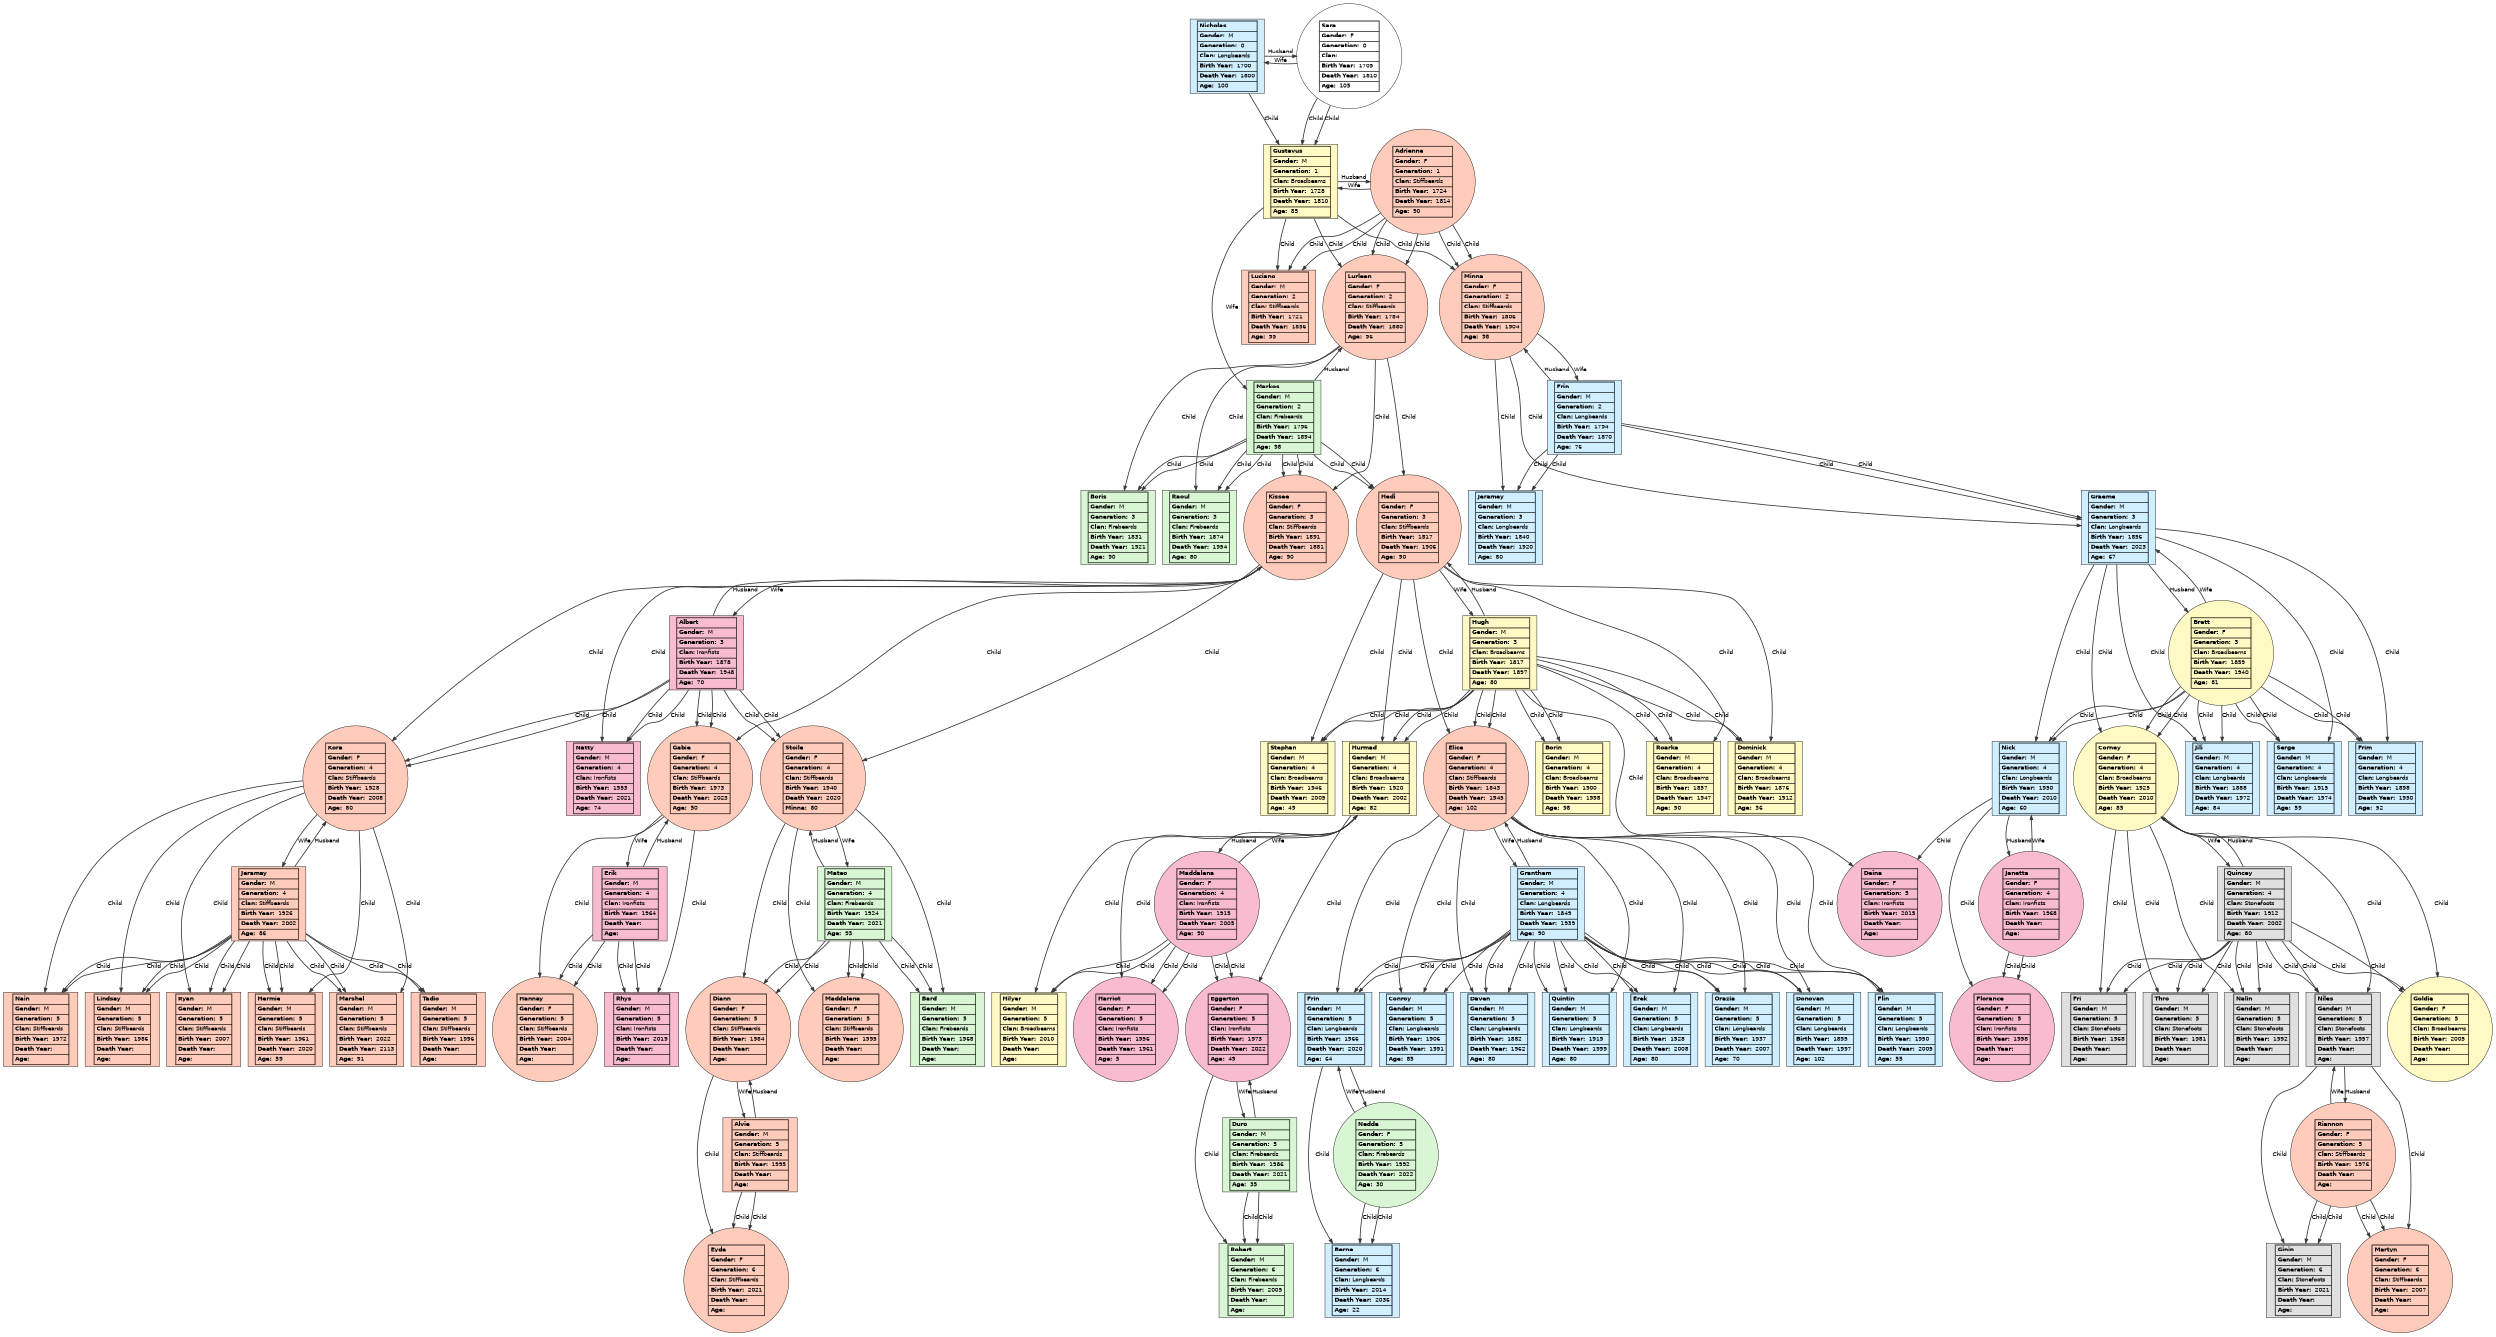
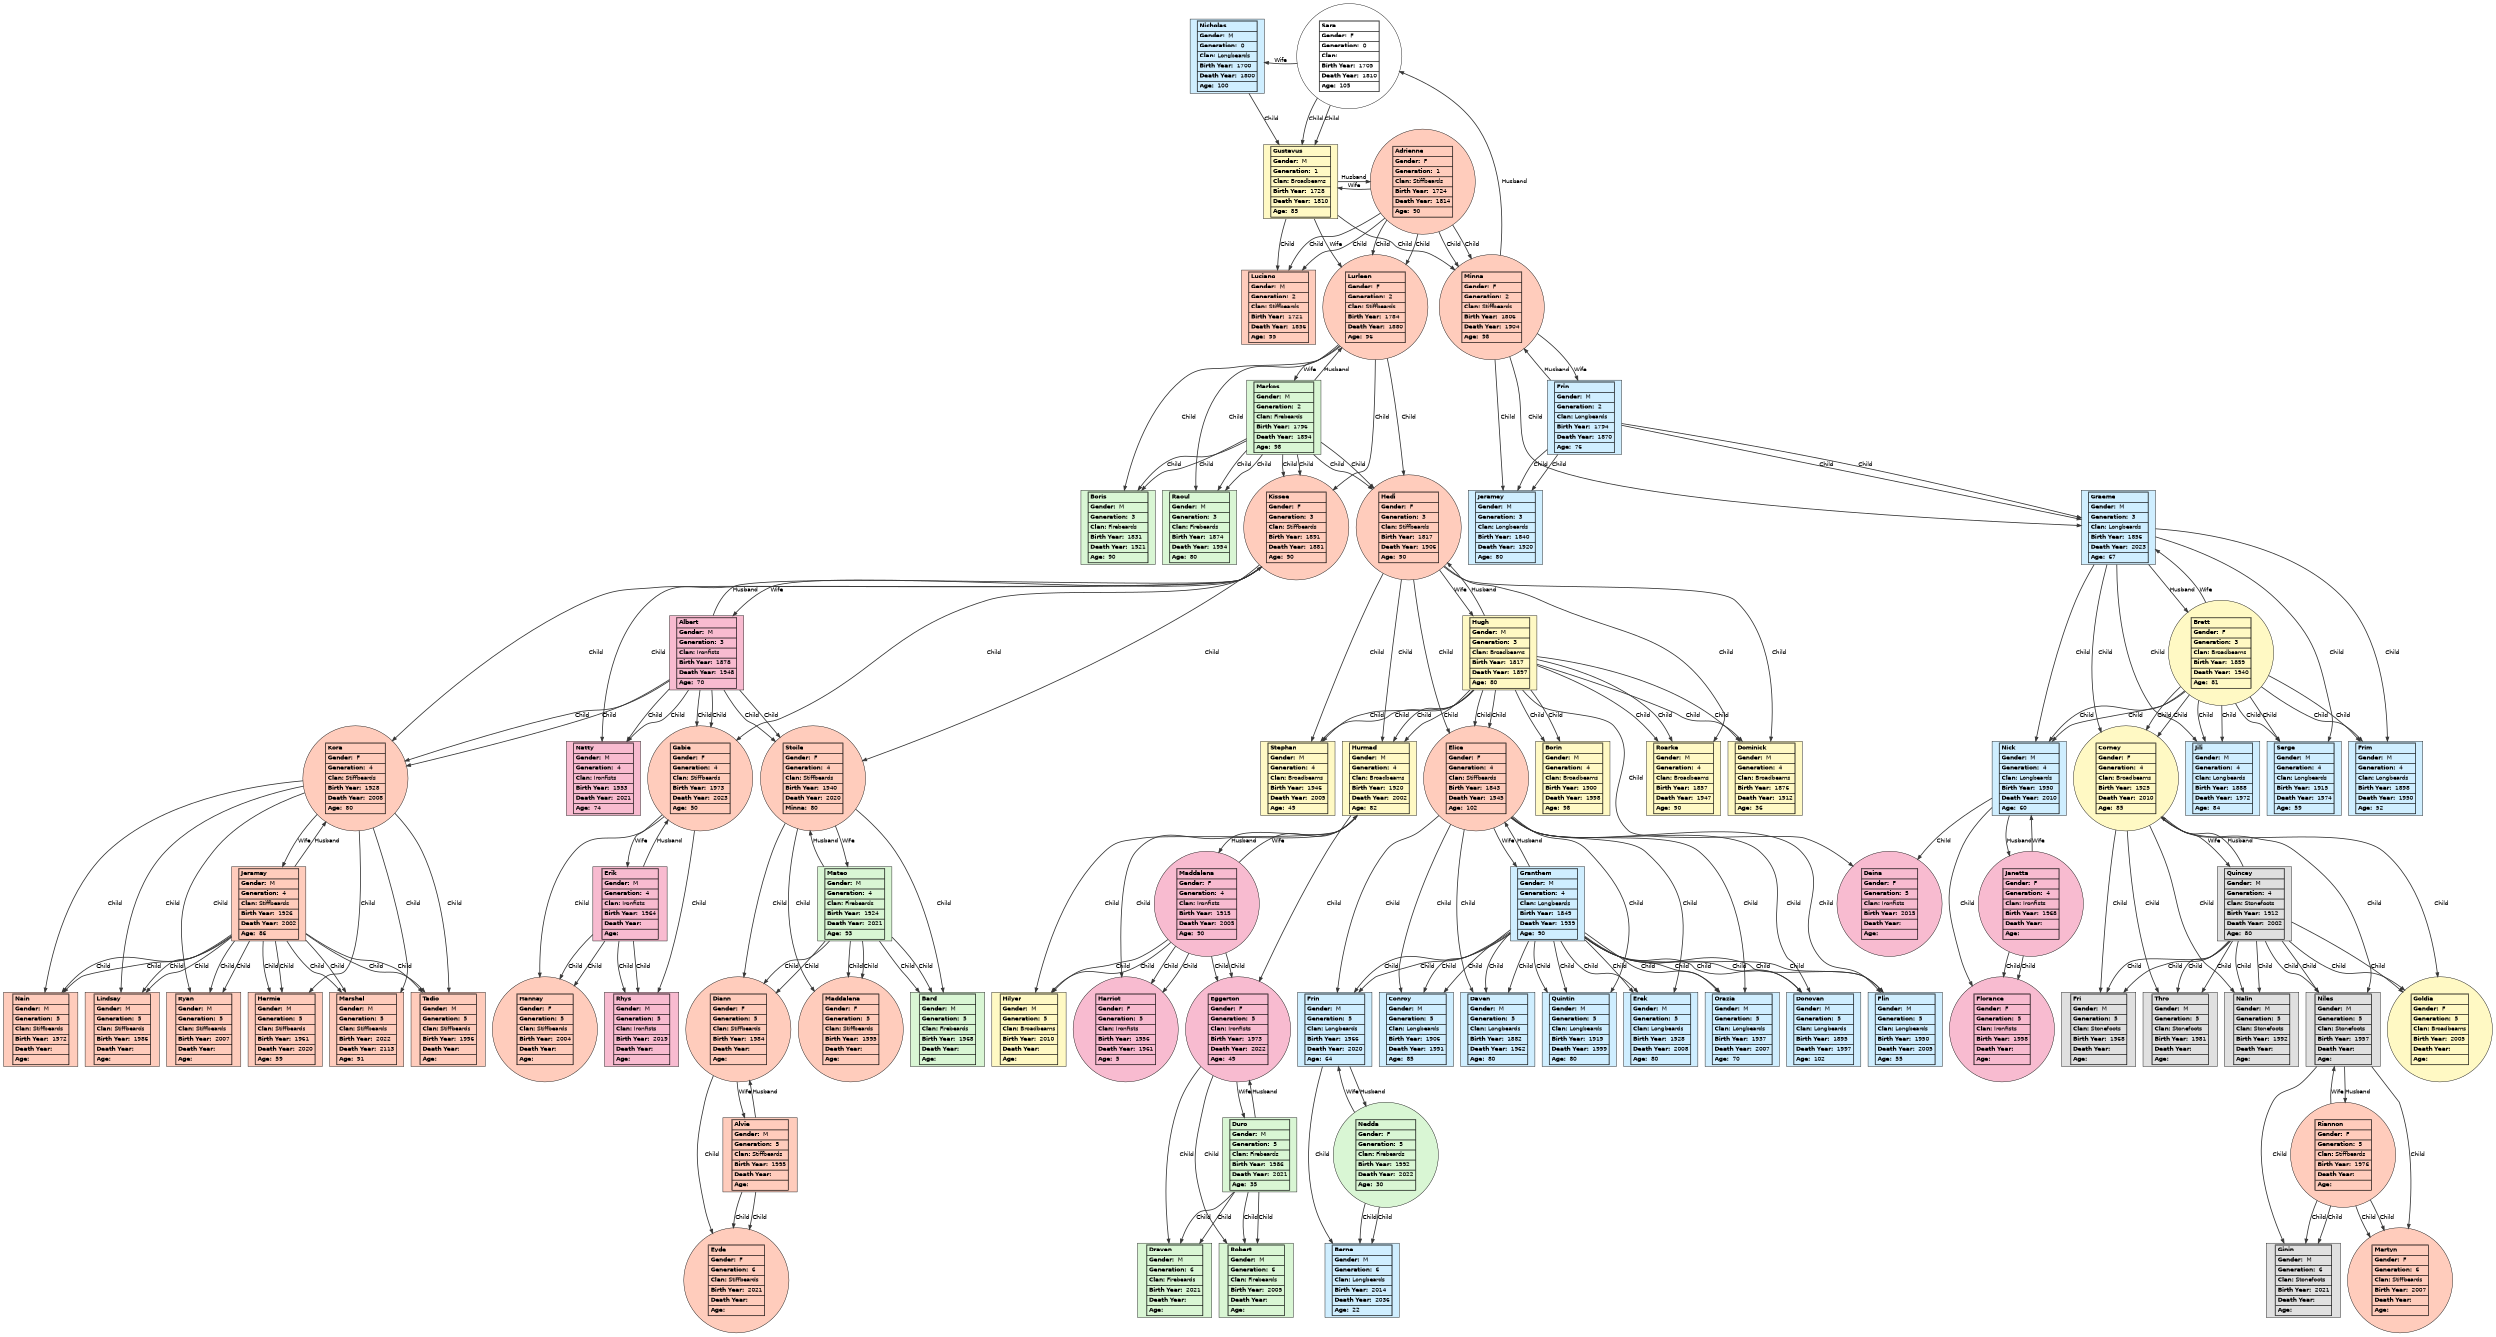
edge "Nicholas" -> "Sara": now "Minna" -> "Sara"
edge "Gustavus" -> "Lurleen": label "Child" -> "Wife"
edge "Gustavus" -> "Markos": now "Lurleen" -> "Markos"
edge "Kora" -> "Tadio": added, label "Child"
node "Draven": added
